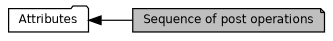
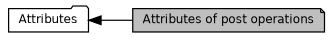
node "Sequence of post operations": label "Sequence of post operations" -> "Attributes of post operations"
